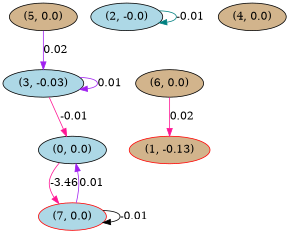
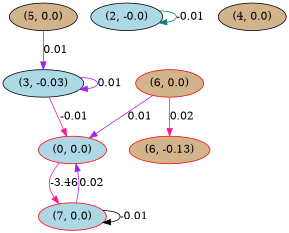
edge "(5, 0.0)" -> "(3, -0.03)": label "0.02" -> "0.01"
node "(6, 0.0)": color black -> red
edge "(6, 0.0)" -> "(0, 0.0)": added, label "0.01"
node "(0, 0.0)": color black -> red
node "(1, -0.13)": label "(1, -0.13)" -> "(6, -0.13)"
edge "(7, 0.0)" -> "(0, 0.0)": label "0.01" -> "0.02"
